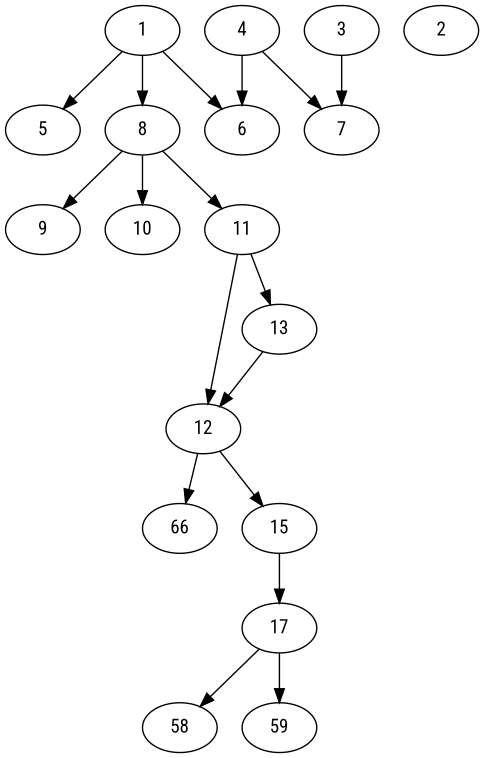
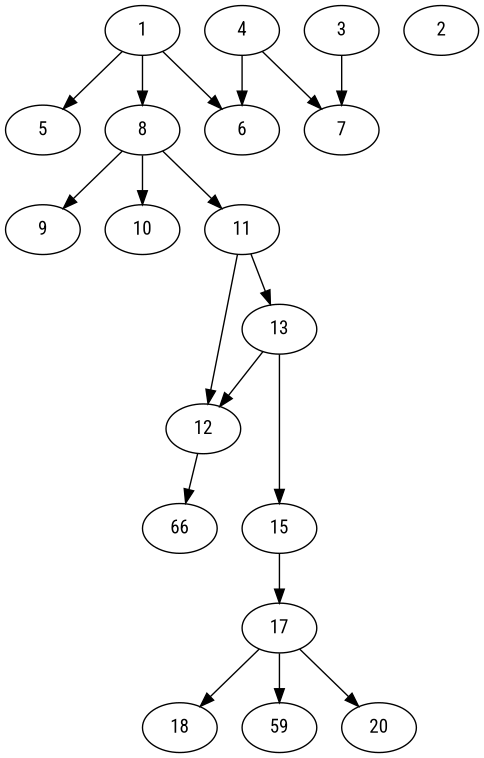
edge "12" -> "15": now "13" -> "15"
node "58": label "58" -> "18"
node "20": added
